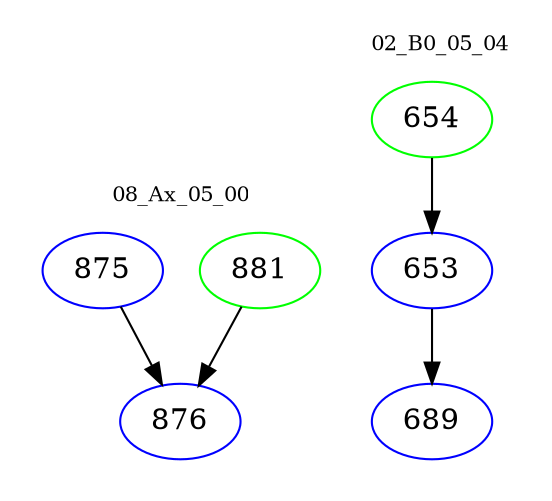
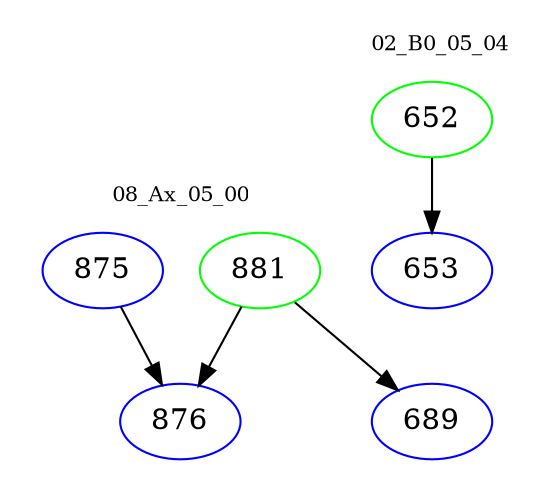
node "654": label "654" -> "652"
edge "653" -> "689": now "881" -> "689"
